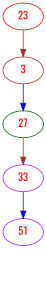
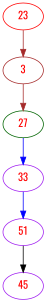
edge "3" -> "27": color blue -> brown
edge "27" -> "33": color brown -> blue
node "45": added
